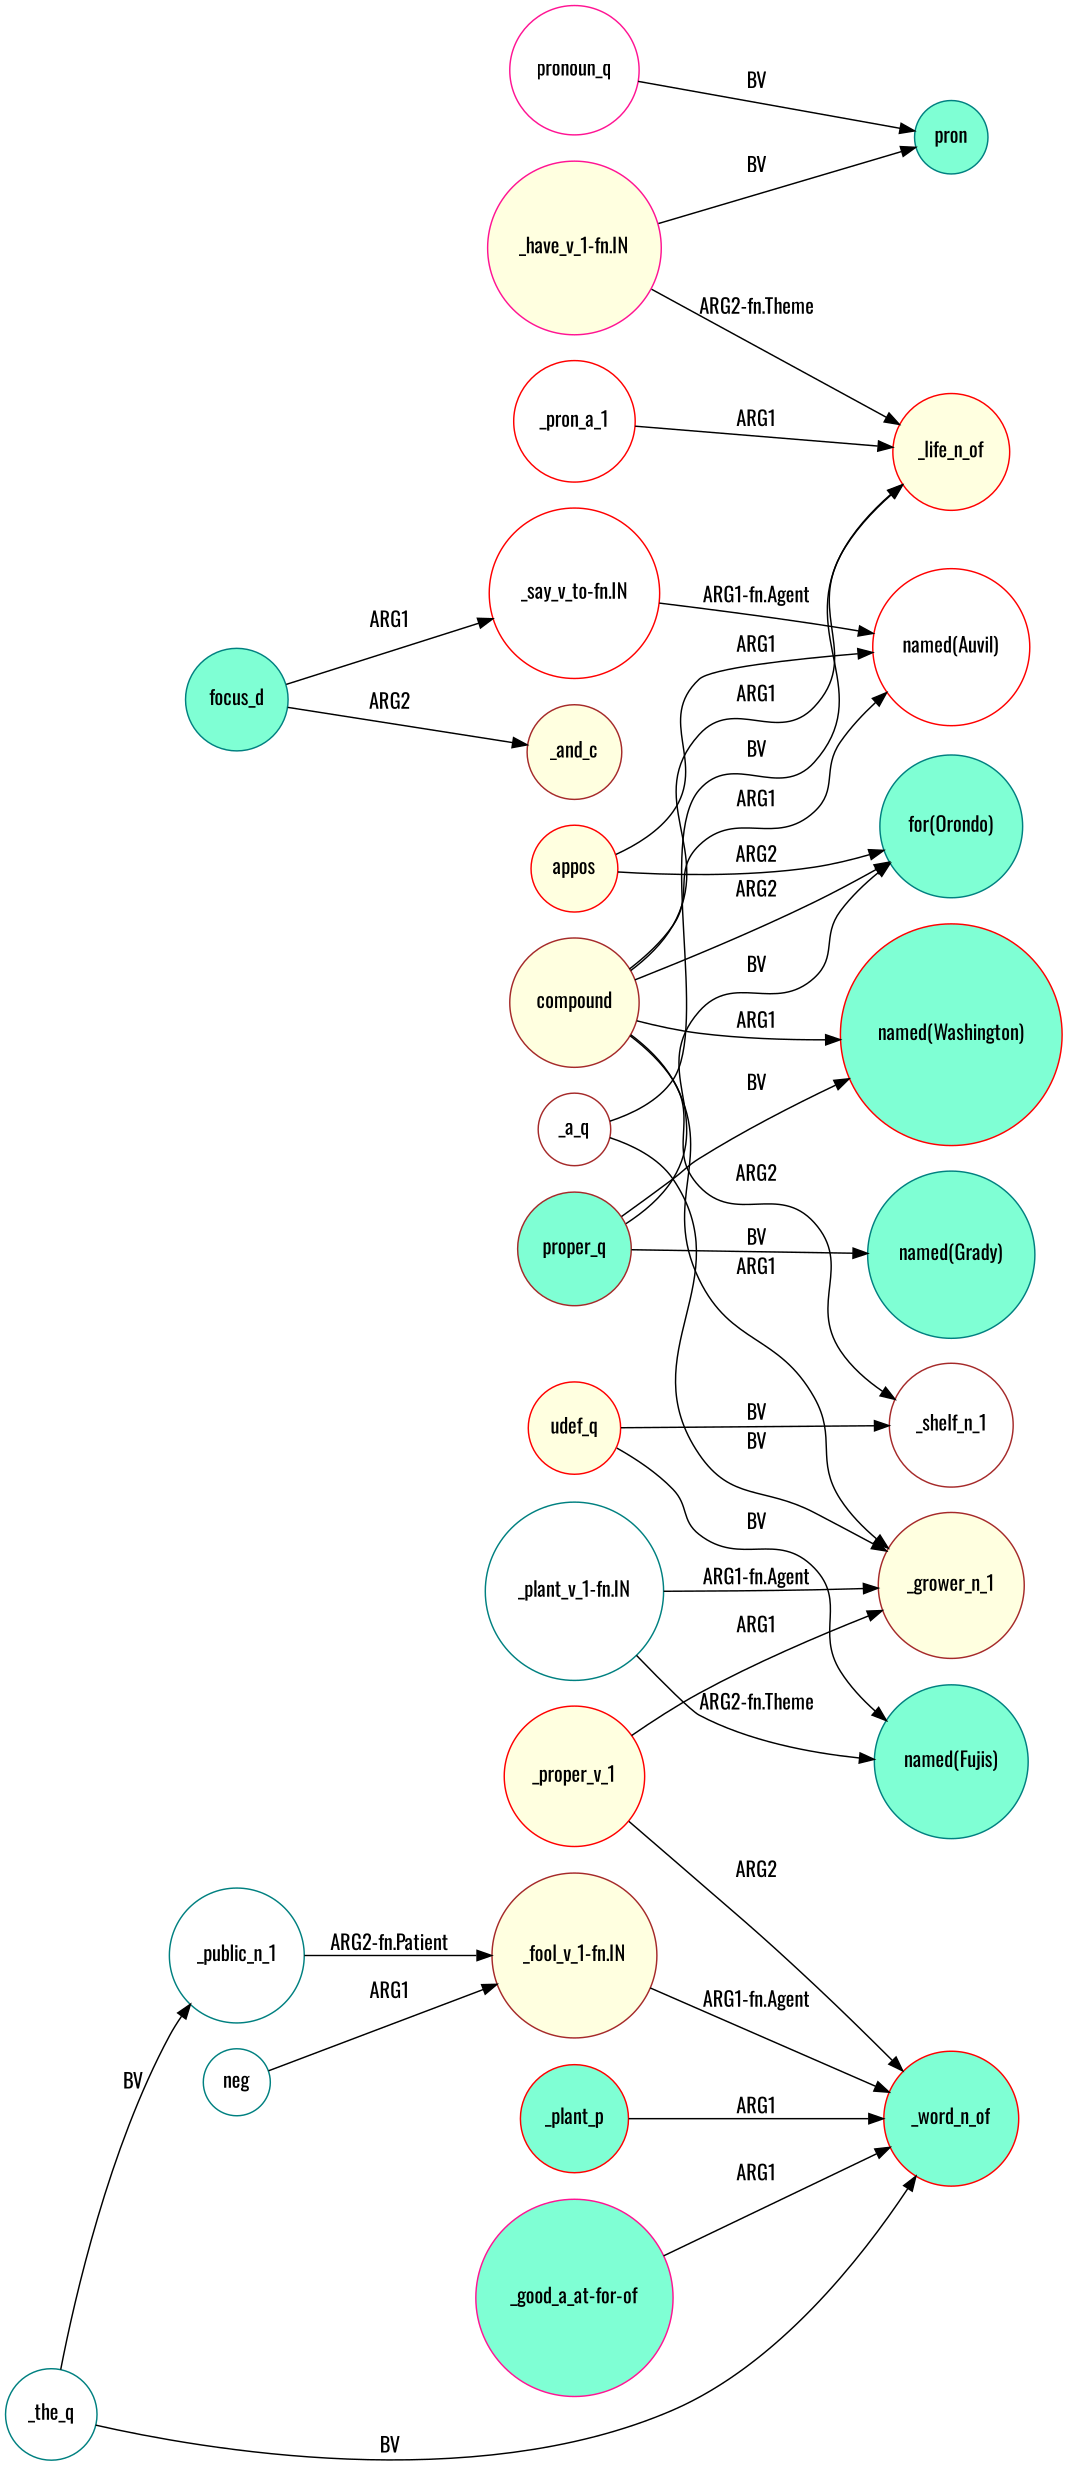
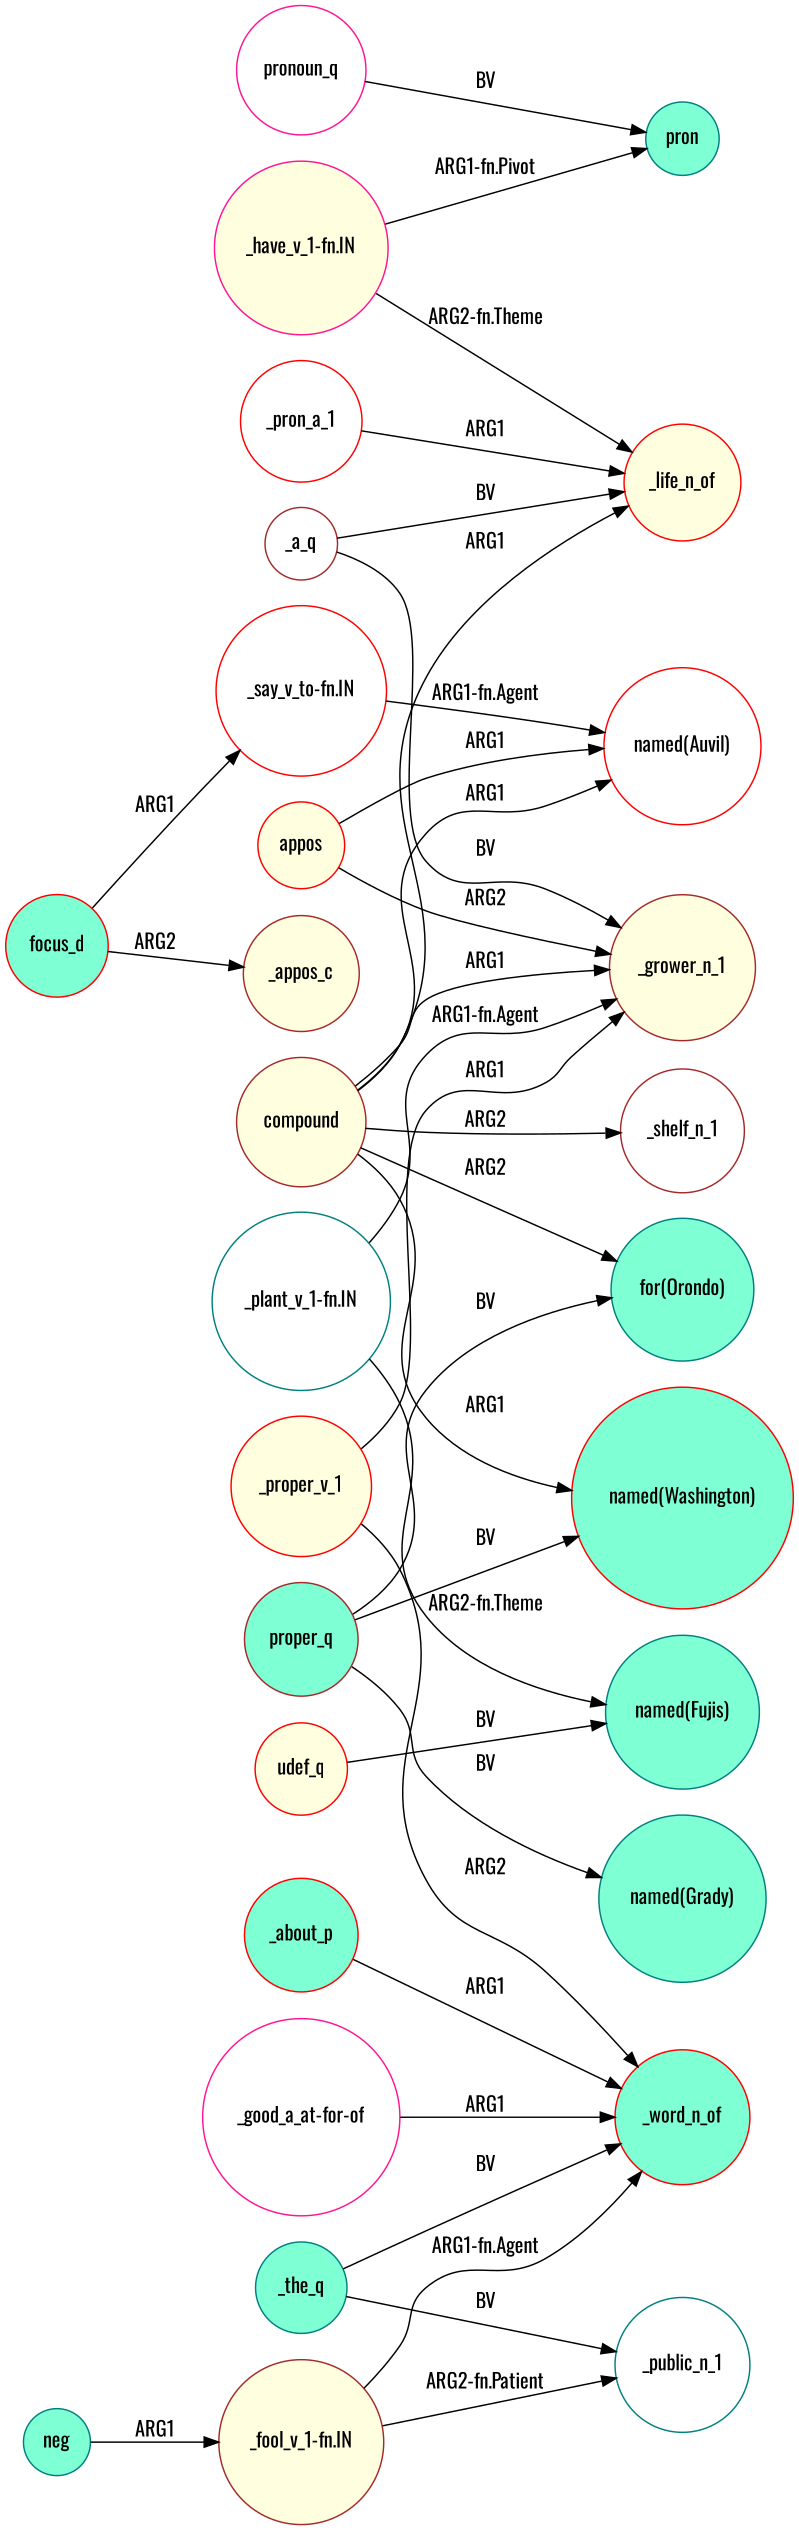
edge "_have_v_1-fn.IN" -> "pron": label "BV" -> "ARG1-fn.Pivot"
node "focus_d": color teal -> red
node "_and_c": label "_and_c" -> "_appos_c"
edge "appos" -> "for(Orondo)": now "appos" -> "_grower_n_1"
edge "udef_q" -> "_shelf_n_1": removed, label "BV"
edge "_public_n_1" -> "_fool_v_1-fn.IN": reversed
node "neg": fillcolor white -> aquamarine
node "_plant_p": label "_plant_p" -> "_about_p"
node "_good_a_at-for-of": fillcolor aquamarine -> white
node "_the_q": fillcolor white -> aquamarine
